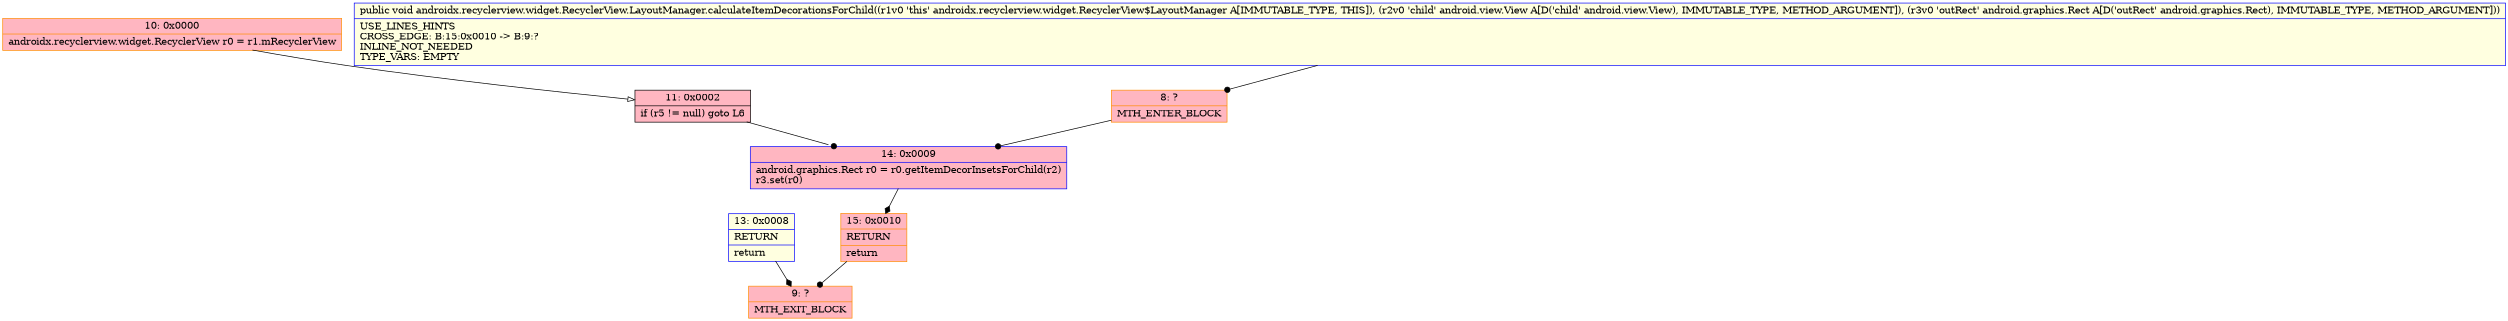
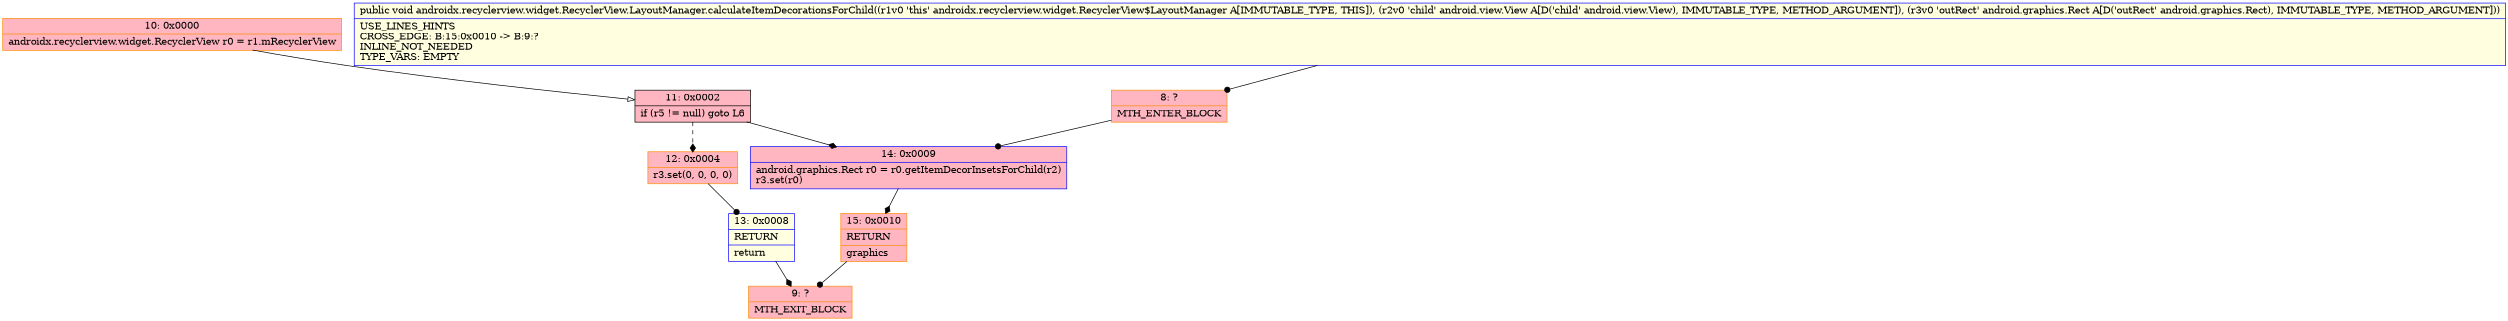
edge "11: 0x0002" -> "14: 0x0009": arrowhead dot -> diamond
node "12: 0x0004": added
node "15: 0x0010": text "return" -> "graphics"
